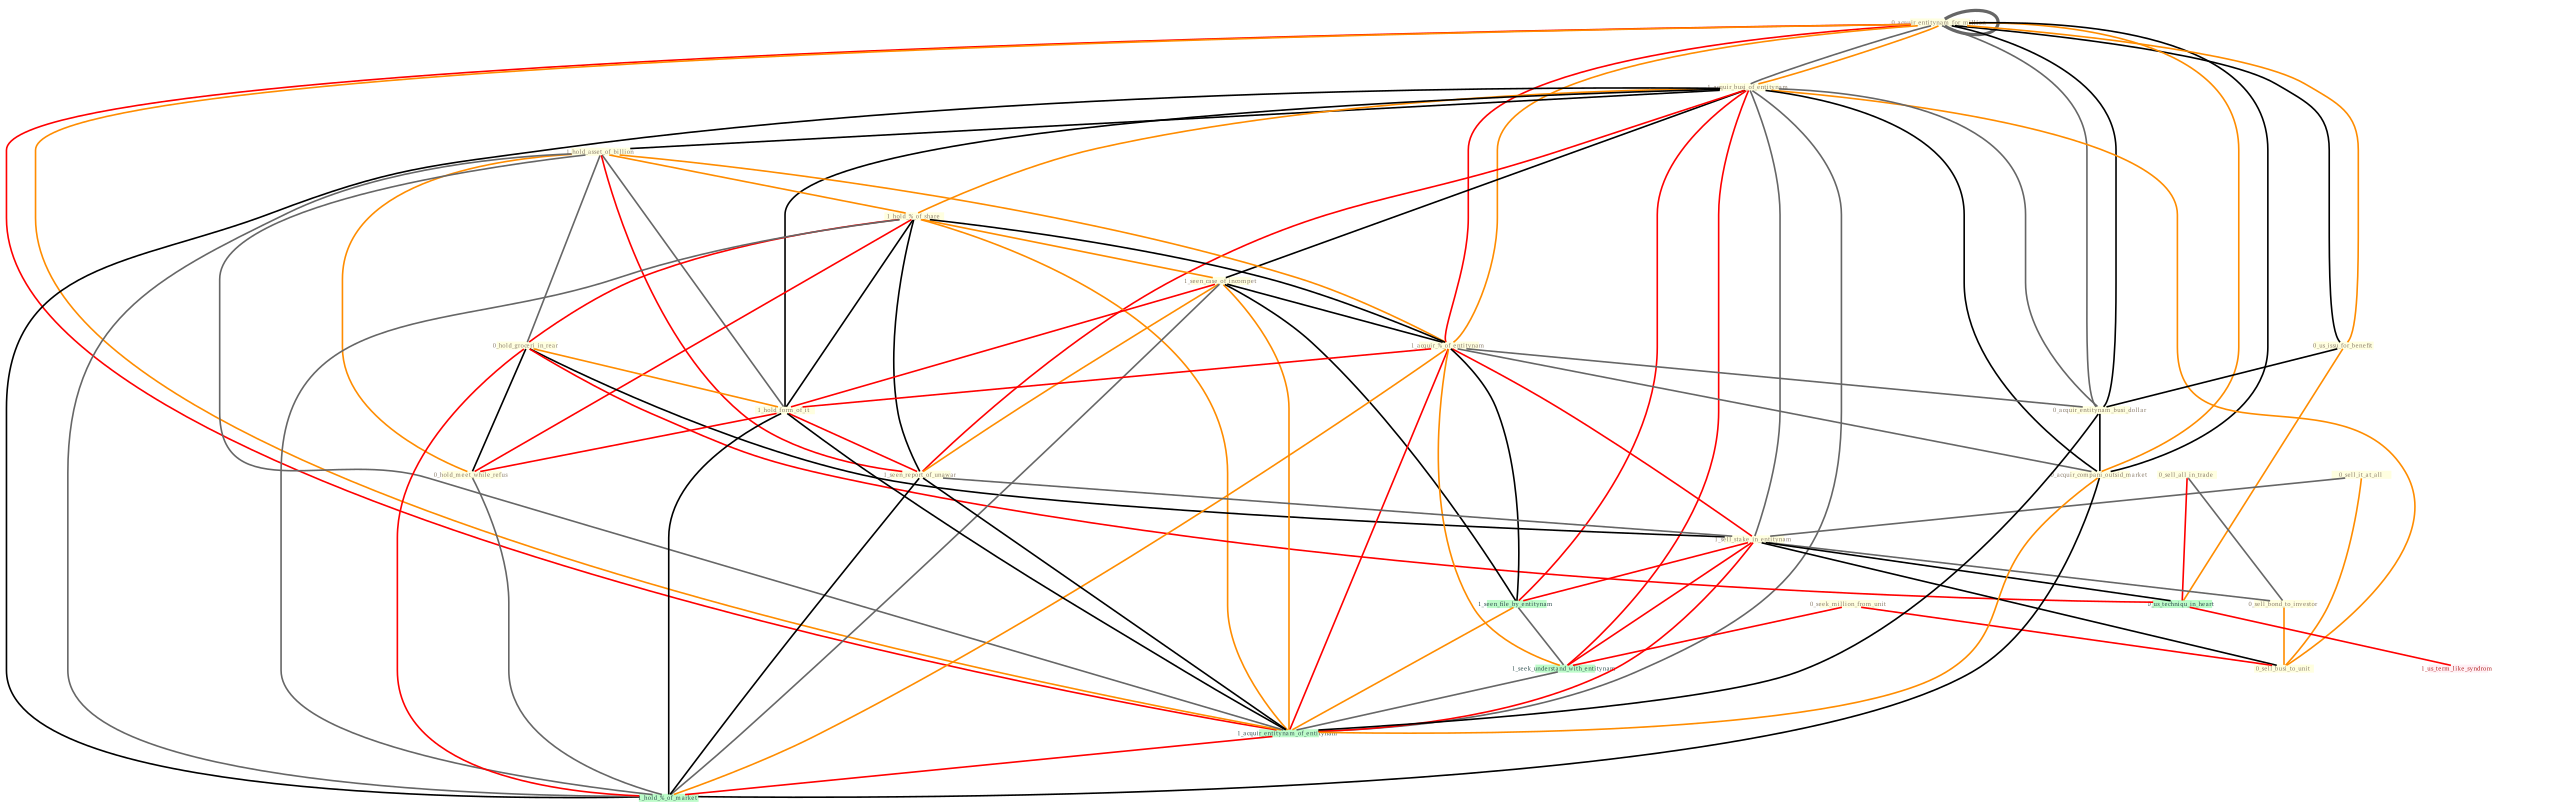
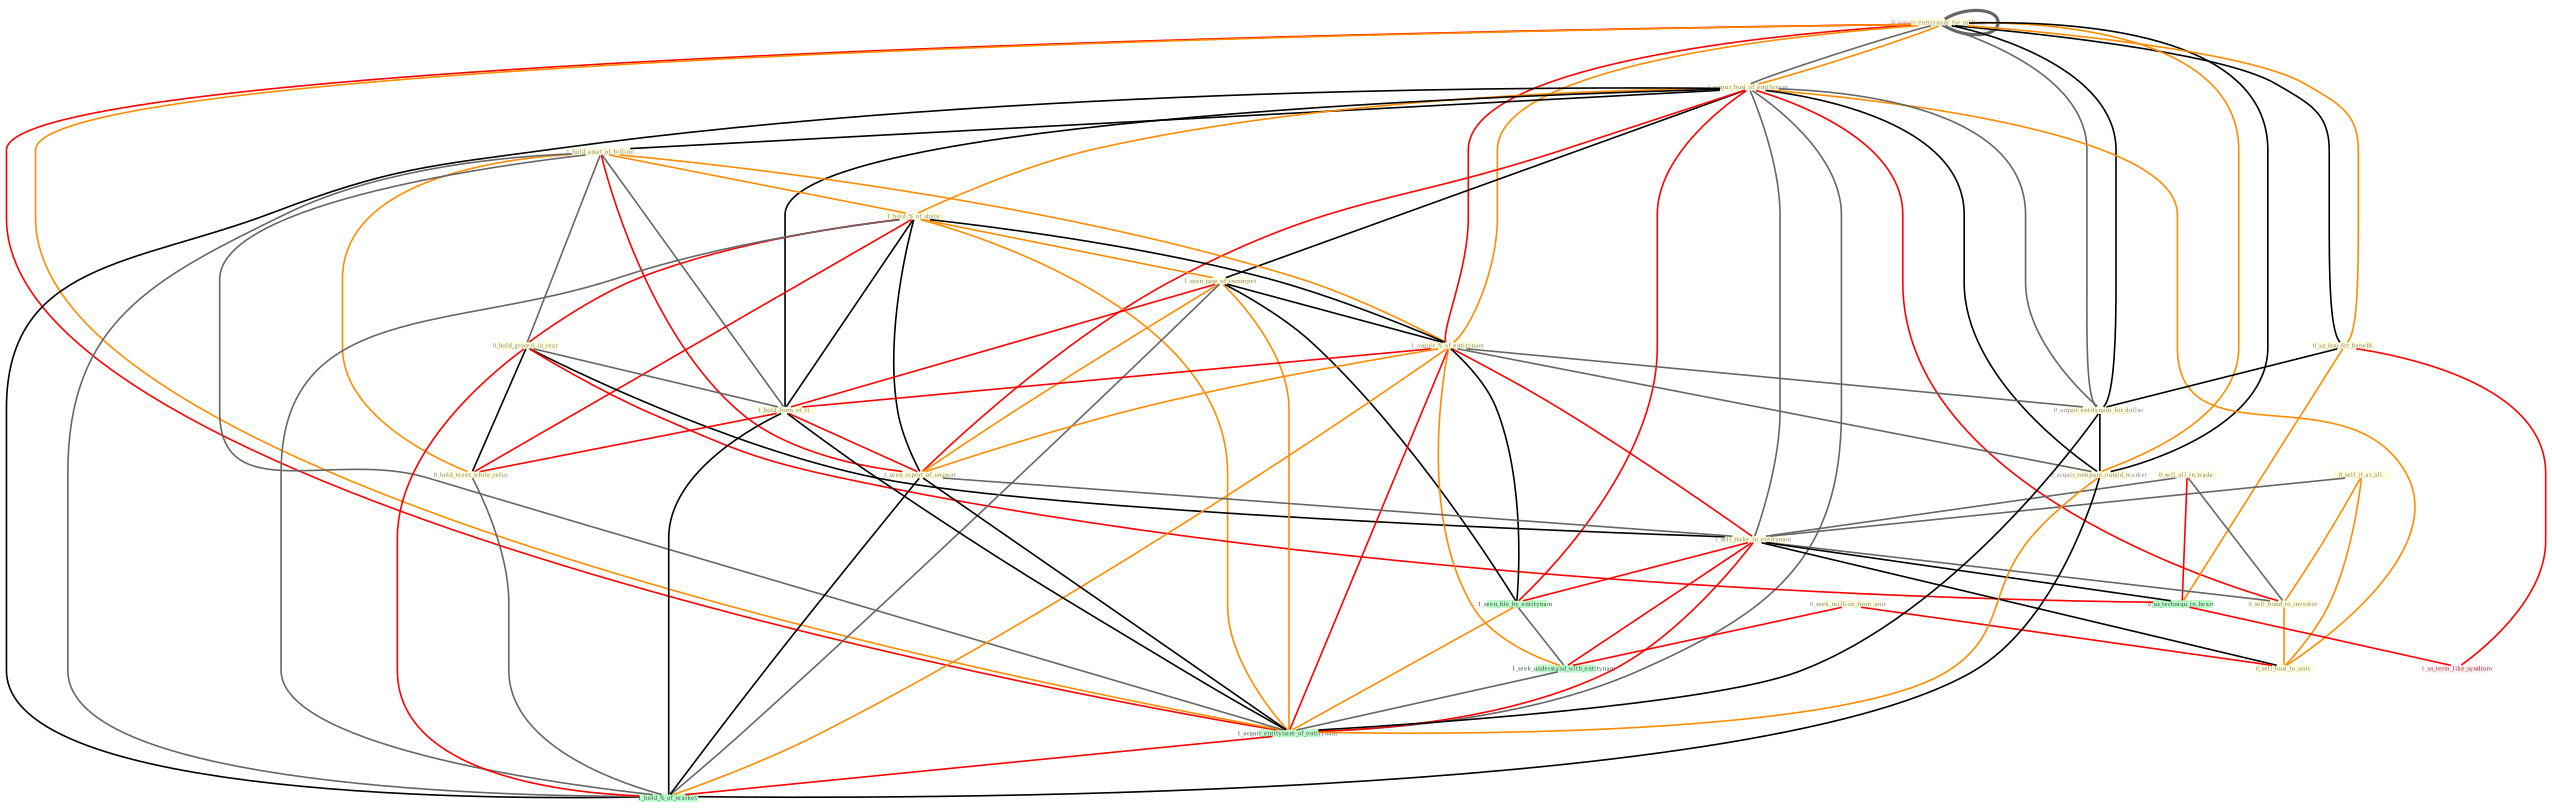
edge "0_hold_groceri_in_rear" -- "1_hold_form_of_it": color darkorange -> gray40
edge "1_acquir_busi_of_entitynam" -- "1_seek_understand_with_entitynam": now "1_acquir_busi_of_entitynam" -- "0_sell_bond_to_investor"
edge "1_acquir_%_of_entitynam" -- "1_seen_report_of_unawar": added
node "0_acquir_entitynam_busi_dollar": label "0_acquir_entitynam_busi_dollar" -> "0_acquir_entitynam_for_dollar"
edge "0_us_issu_for_benefit" -- "1_us_term_like_syndrom": added
edge "0_sell_all_in_trade" -- "1_sell_stake_in_entitynam": added
edge "0_sell_it_at_all" -- "0_sell_bond_to_investor": added
